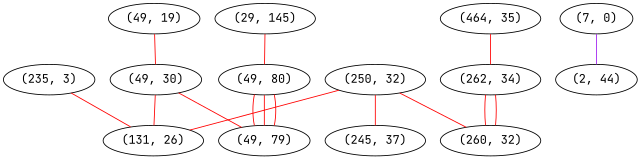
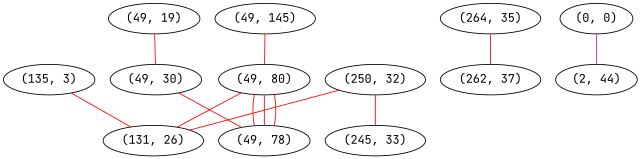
node "(29, 145)": label "(29, 145)" -> "(49, 145)"
node "(464, 35)": label "(464, 35)" -> "(264, 35)"
node "(7, 0)": label "(7, 0)" -> "(0, 0)"
node "(235, 3)": label "(235, 3)" -> "(135, 3)"
node "(262, 34)": label "(262, 34)" -> "(262, 37)"
edge "(49, 30)" -- "(131, 26)": now "(49, 80)" -- "(131, 26)"
node "(49, 79)": label "(49, 79)" -> "(49, 78)"
node "(245, 37)": label "(245, 37)" -> "(245, 33)"
node "(260, 32)": removed
